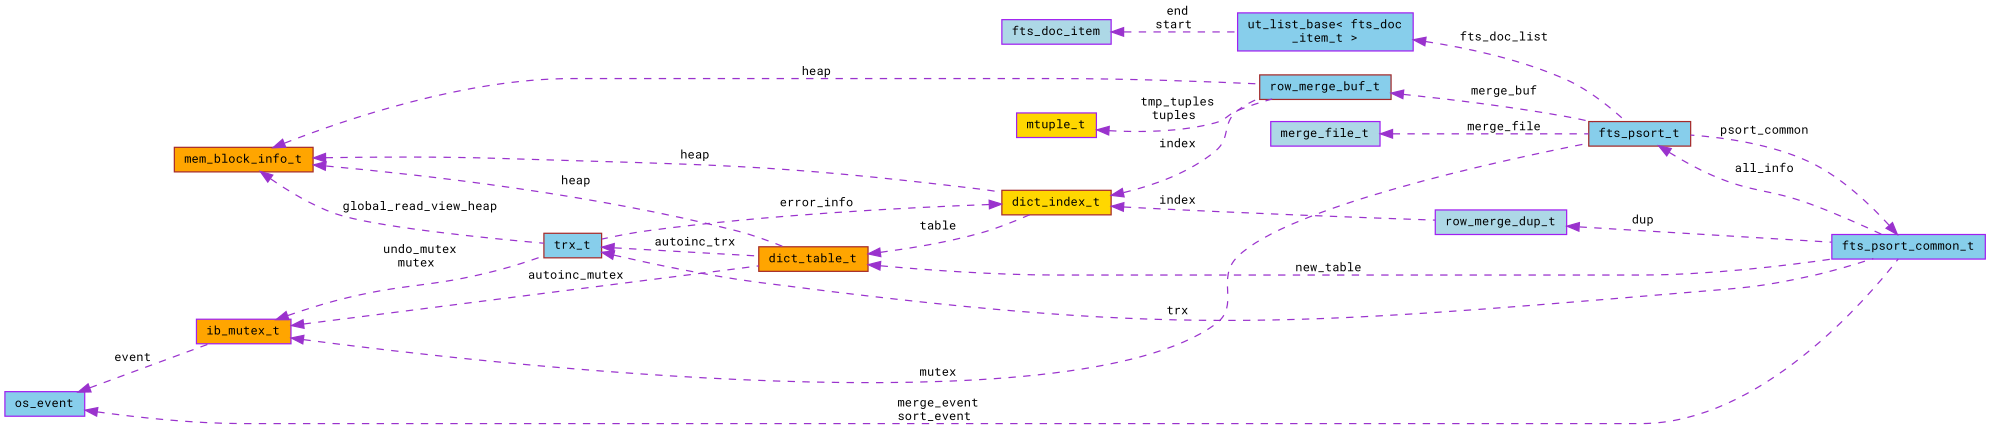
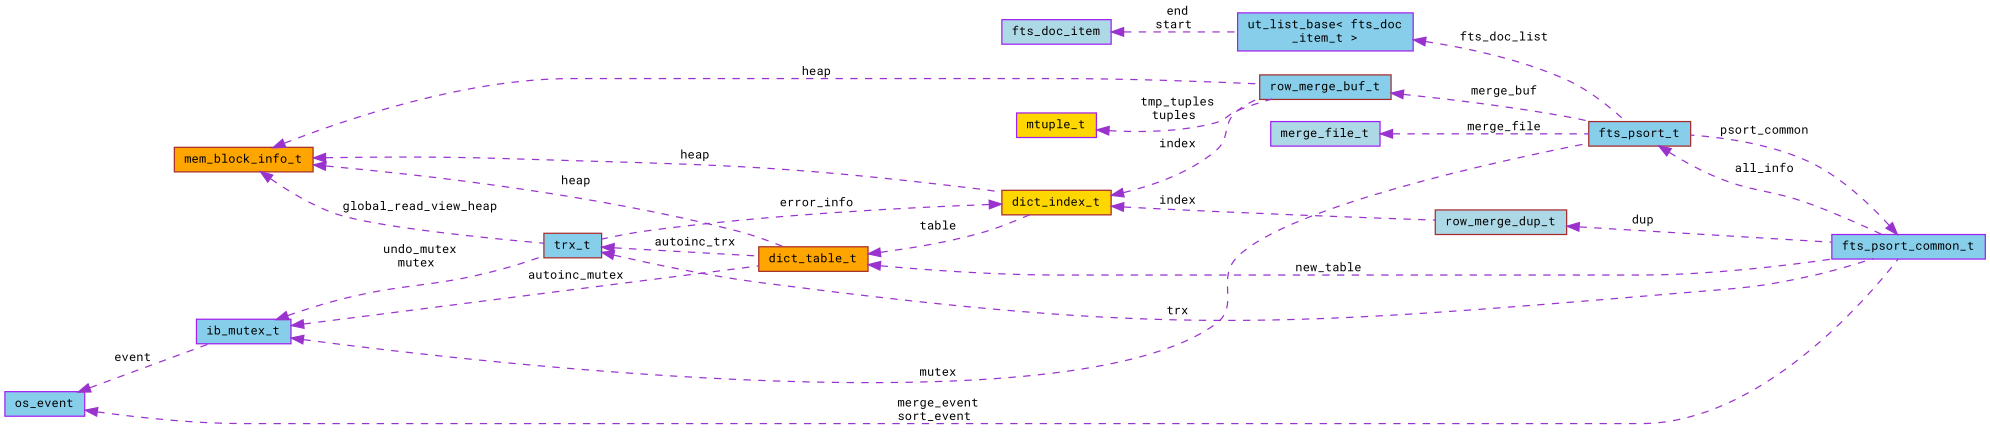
node "row_merge_dup_t": color purple -> brown
node "ib_mutex_t": fillcolor orange -> skyblue
